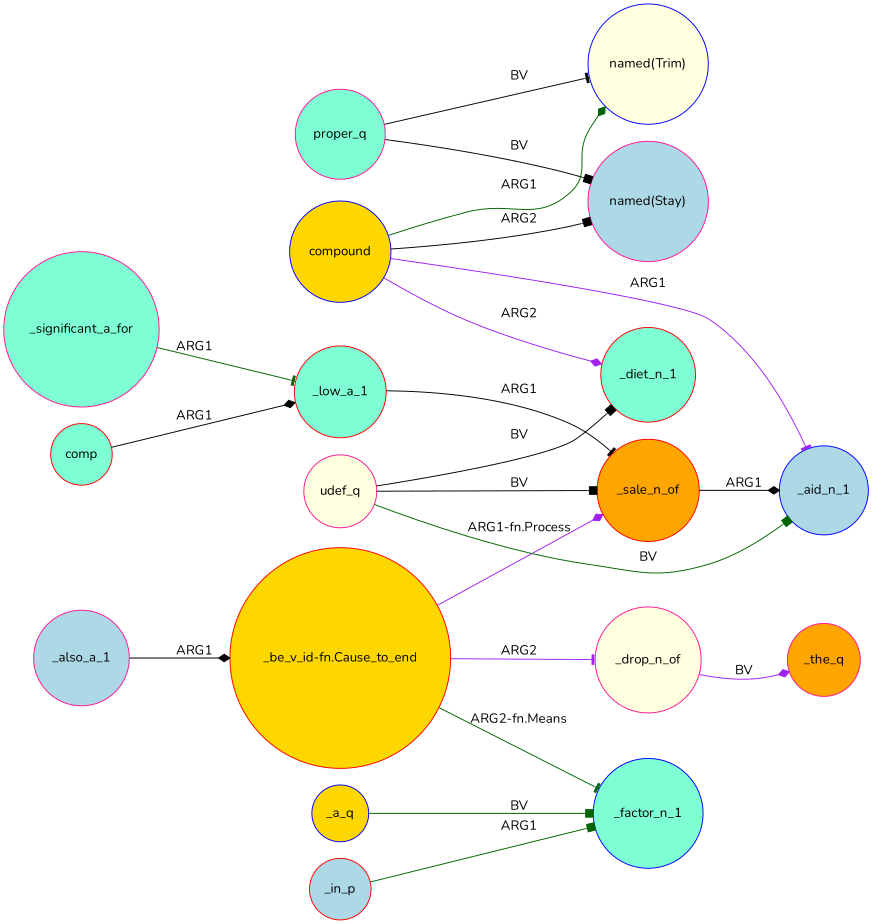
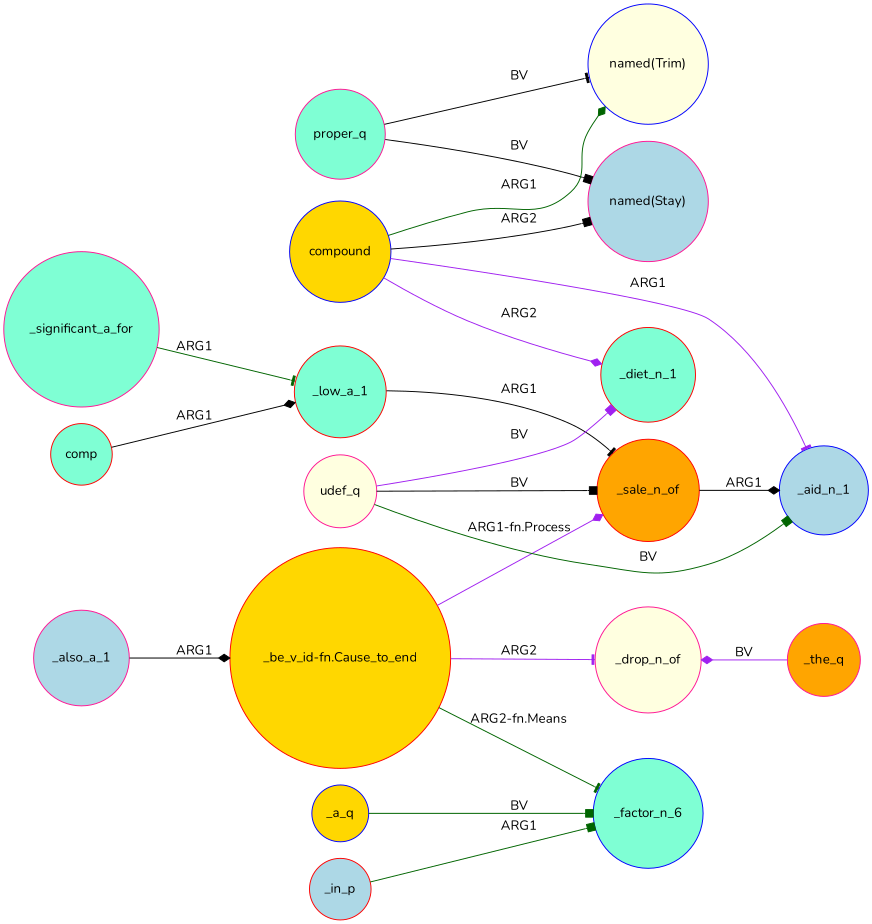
edge "udef_q" -> "_diet_n_1": color black -> purple
edge "_drop_n_of" -> "_the_q": reversed
node "_factor_n_1": label "_factor_n_1" -> "_factor_n_6"
